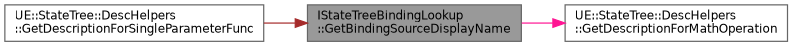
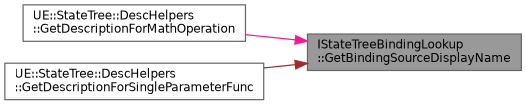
edge "IStateTreeBindingLookup ::GetBindingSourceDisplayName" -> "UE::StateTree::DescHelpers ::GetDescriptionForMathOperation": reversed
